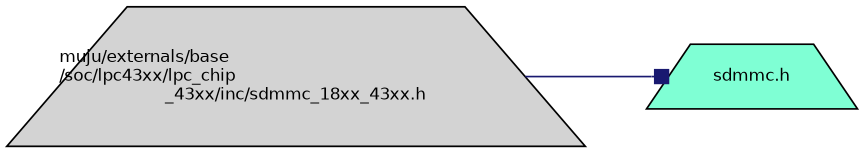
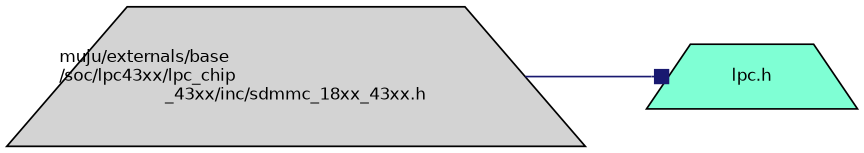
node "sdmmc.h": label "sdmmc.h" -> "lpc.h"
